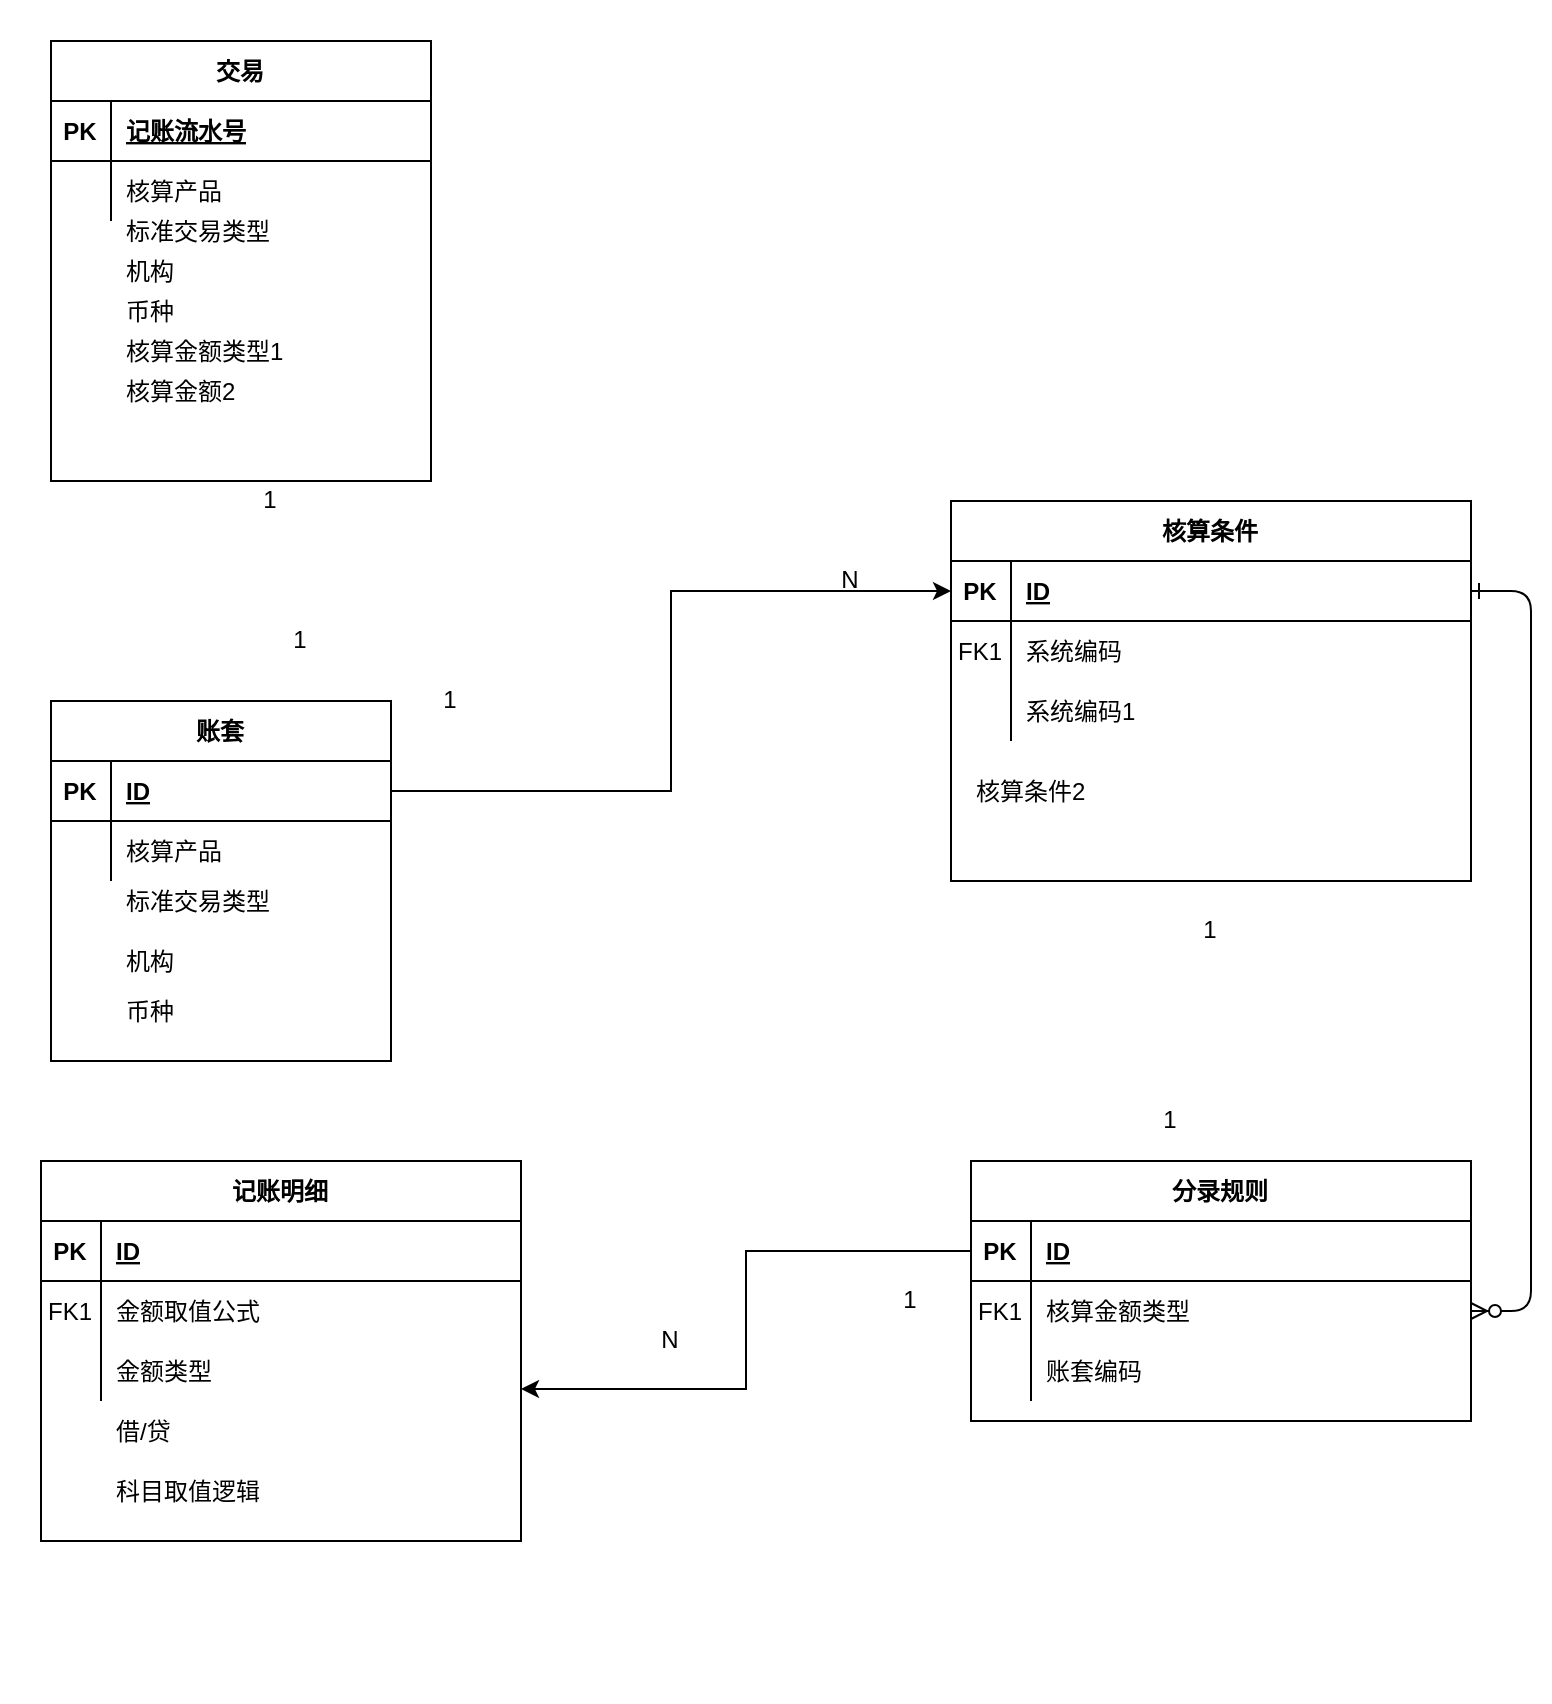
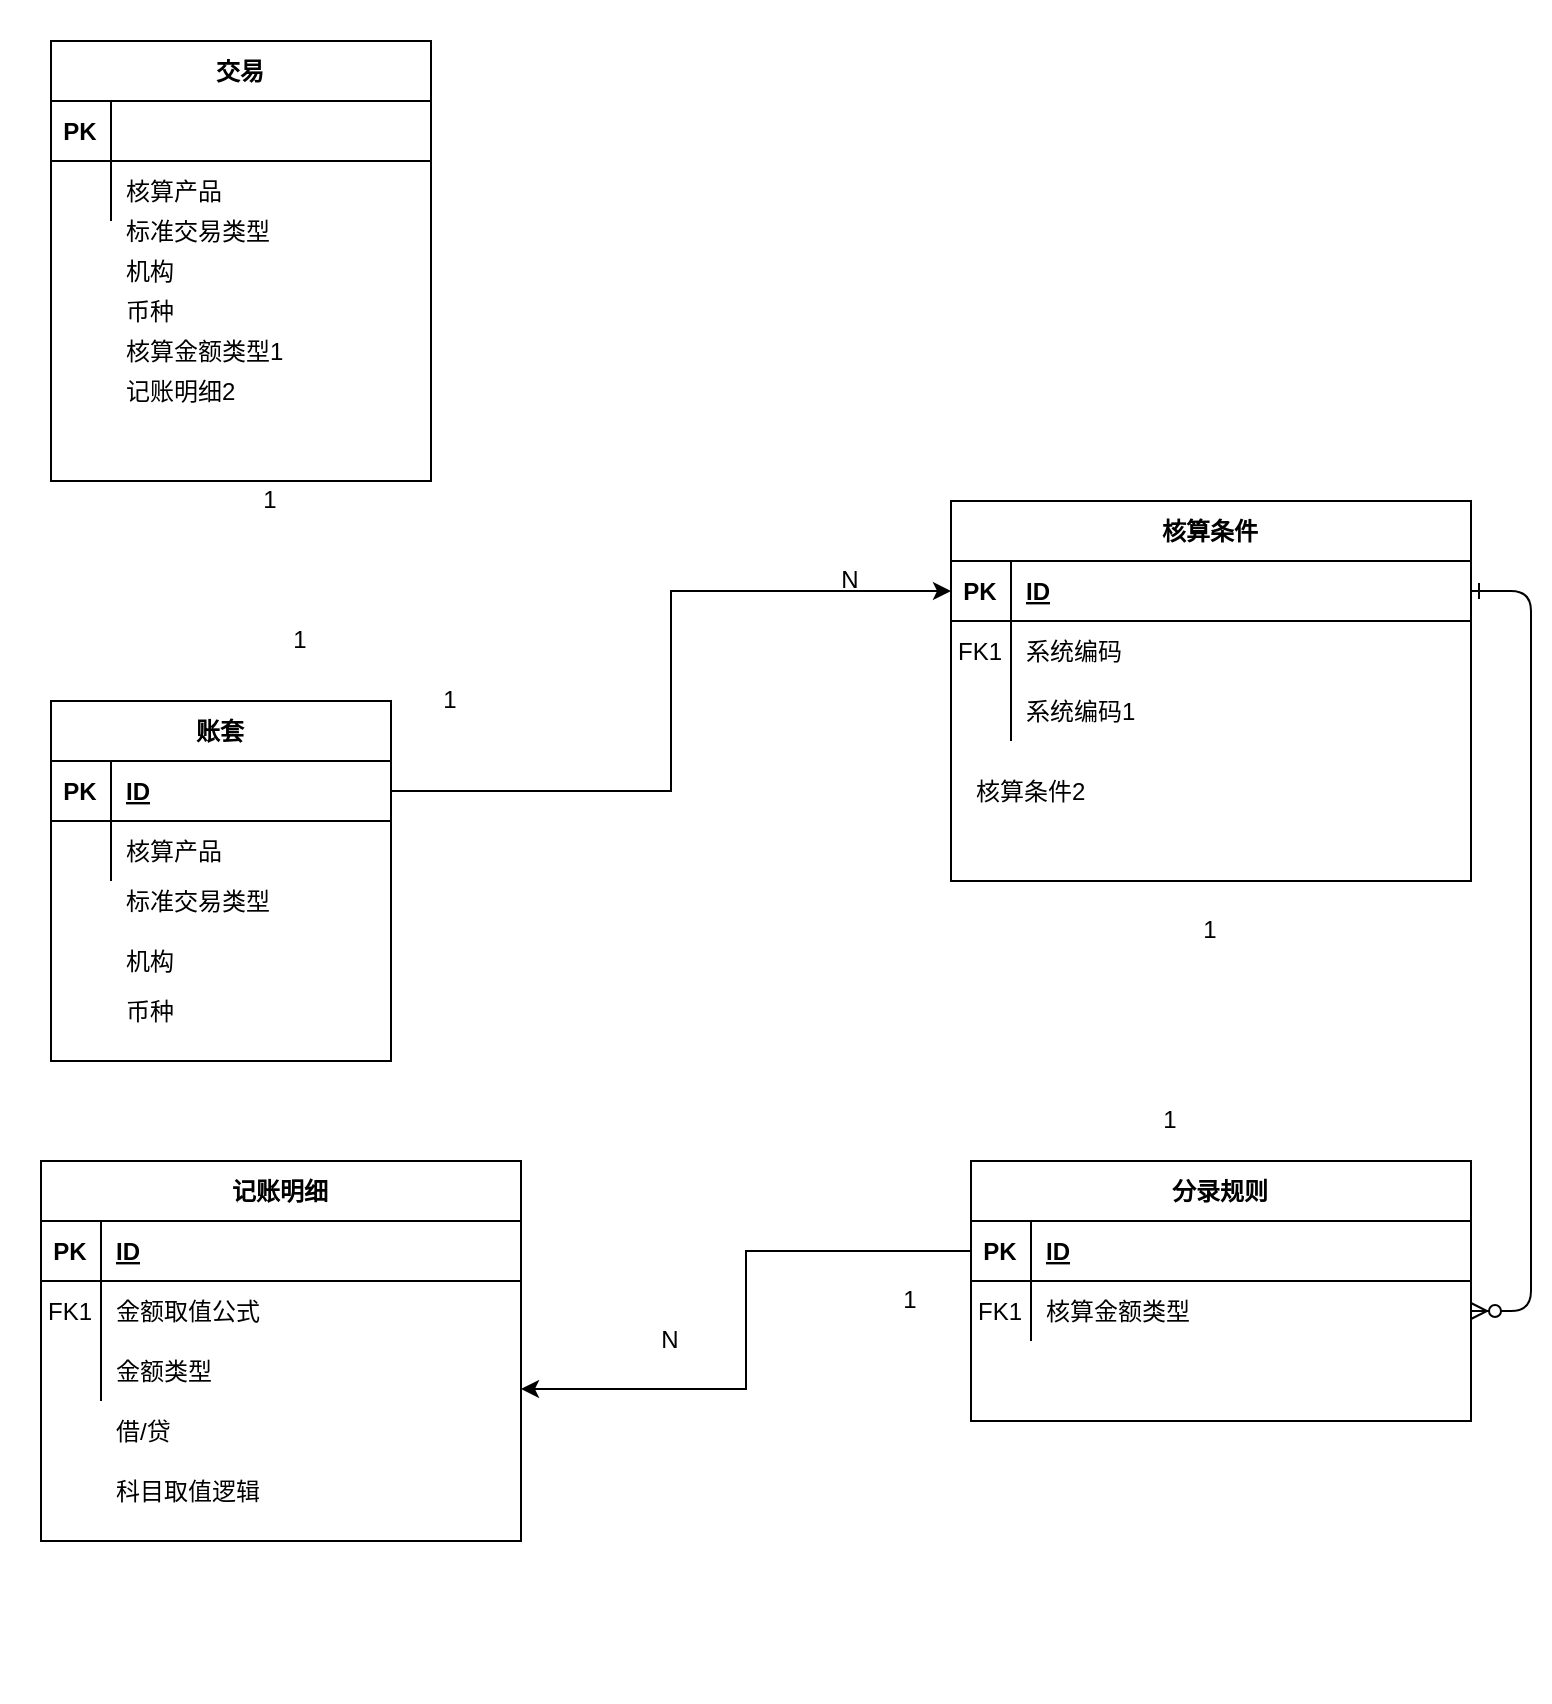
node "记账流水号": removed
node "核算金额2": label "核算金额2" -> "记账明细2"
node "账套编码": removed
